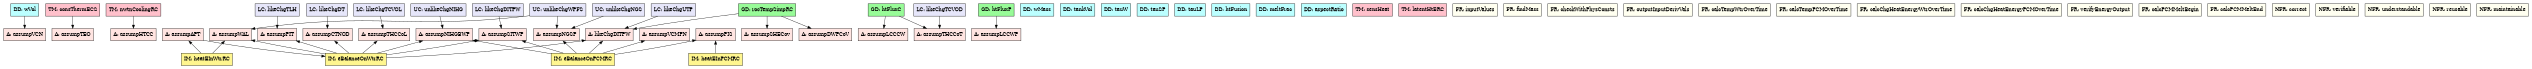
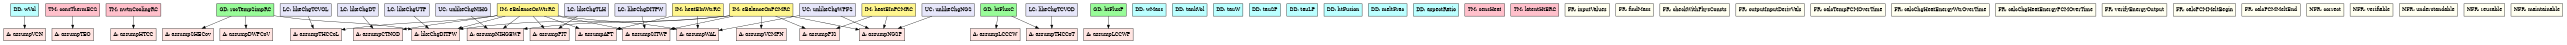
node "FR: calcTempWtrOverTime": removed
edge "IM: heatEInPCMRC" -> "A: assumpNGSP": added
edge "A: assumpAPT" -> "IM: eBalanceOnWtrRC": reversed
